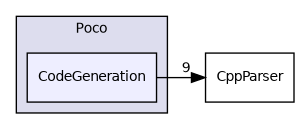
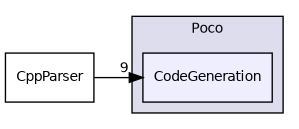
edge "CodeGeneration" -> "CppParser": reversed
